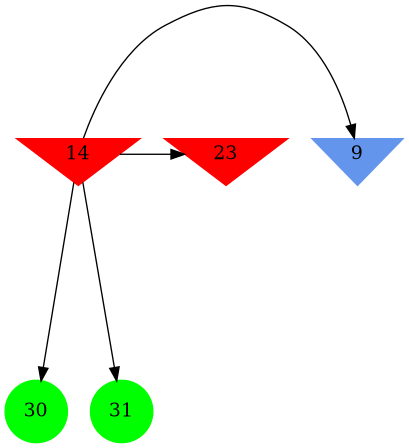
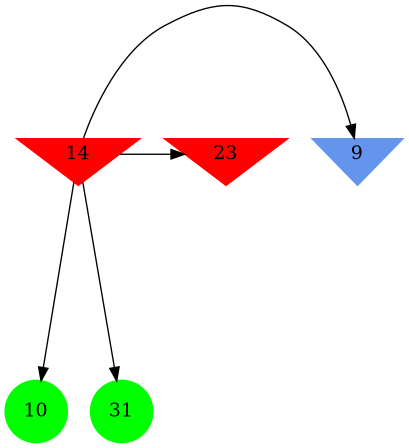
node "30": label "30" -> "10"
